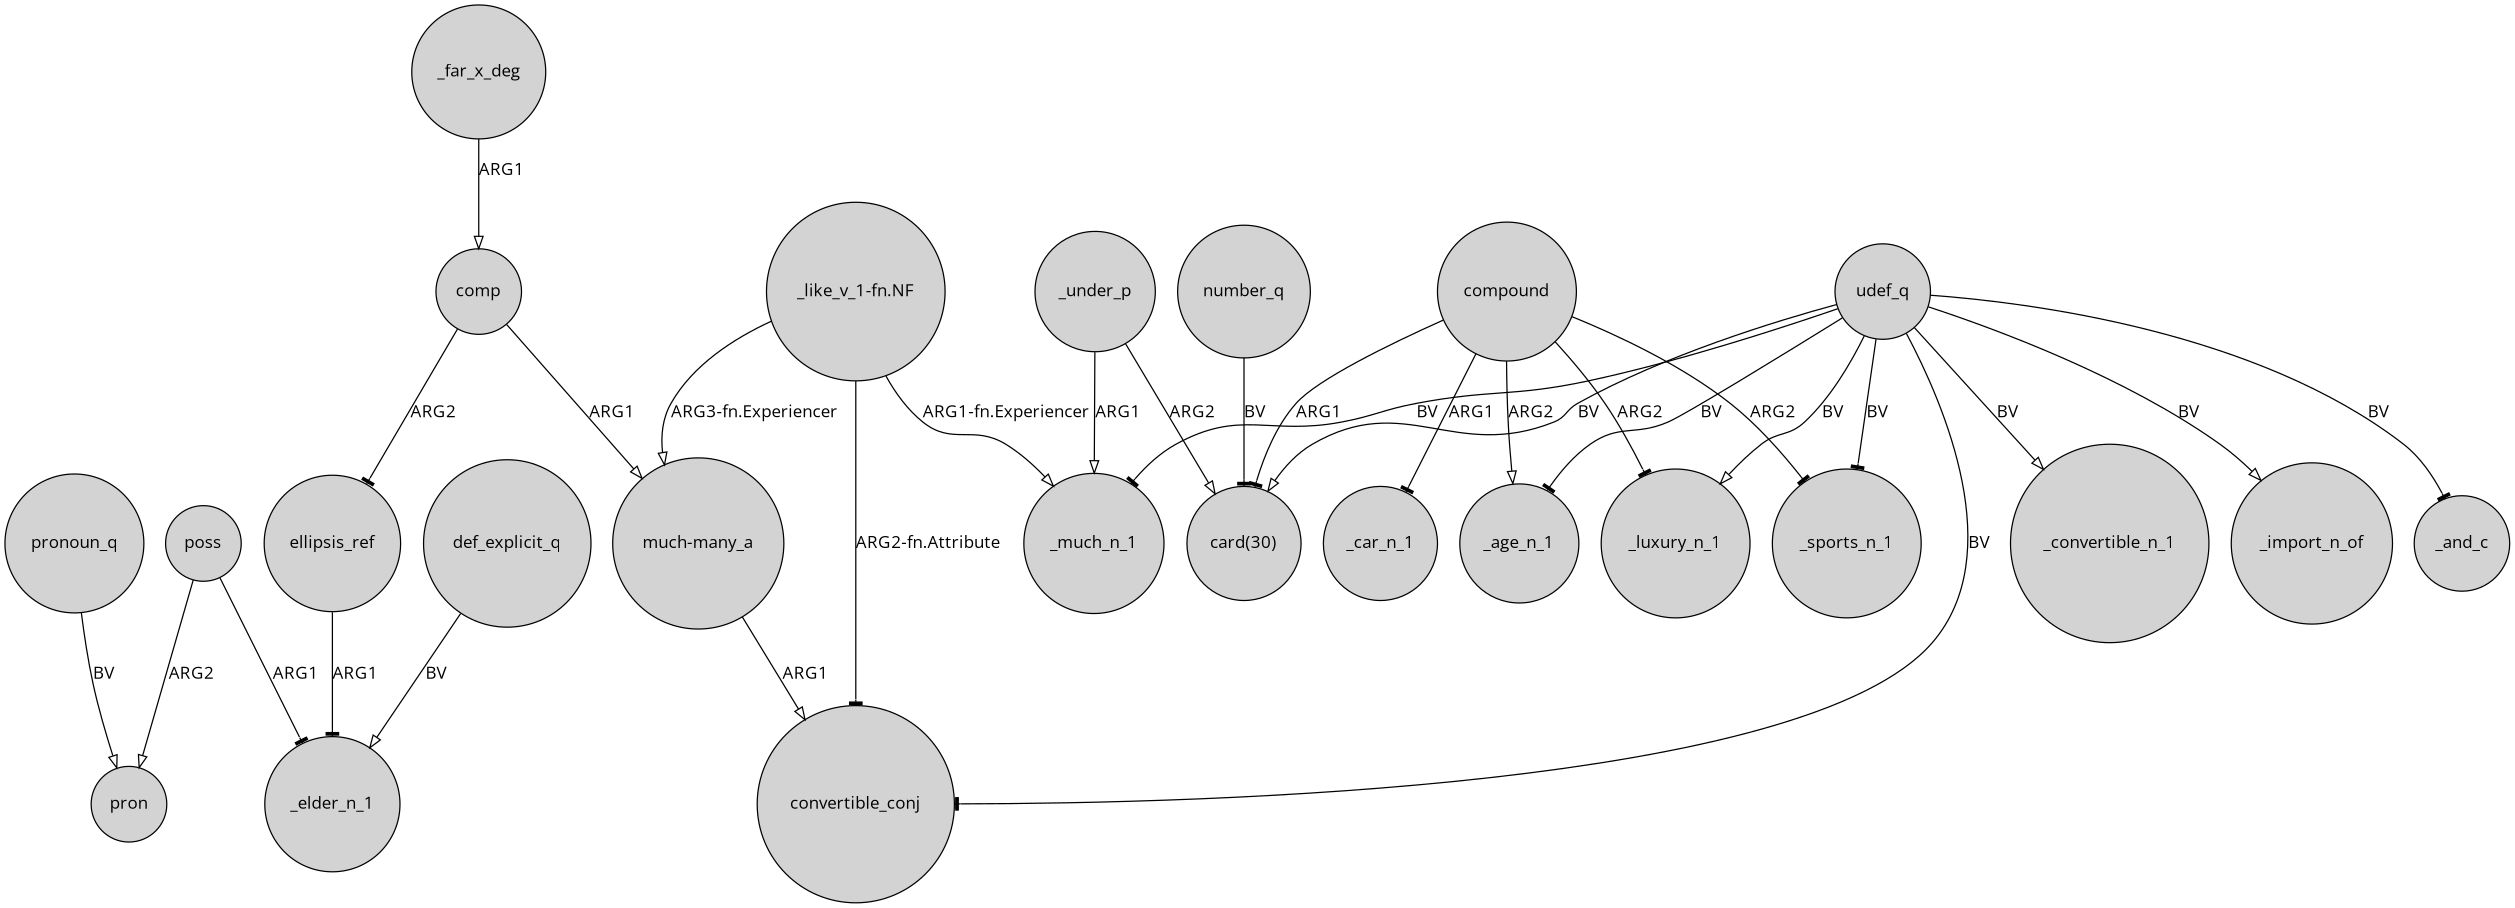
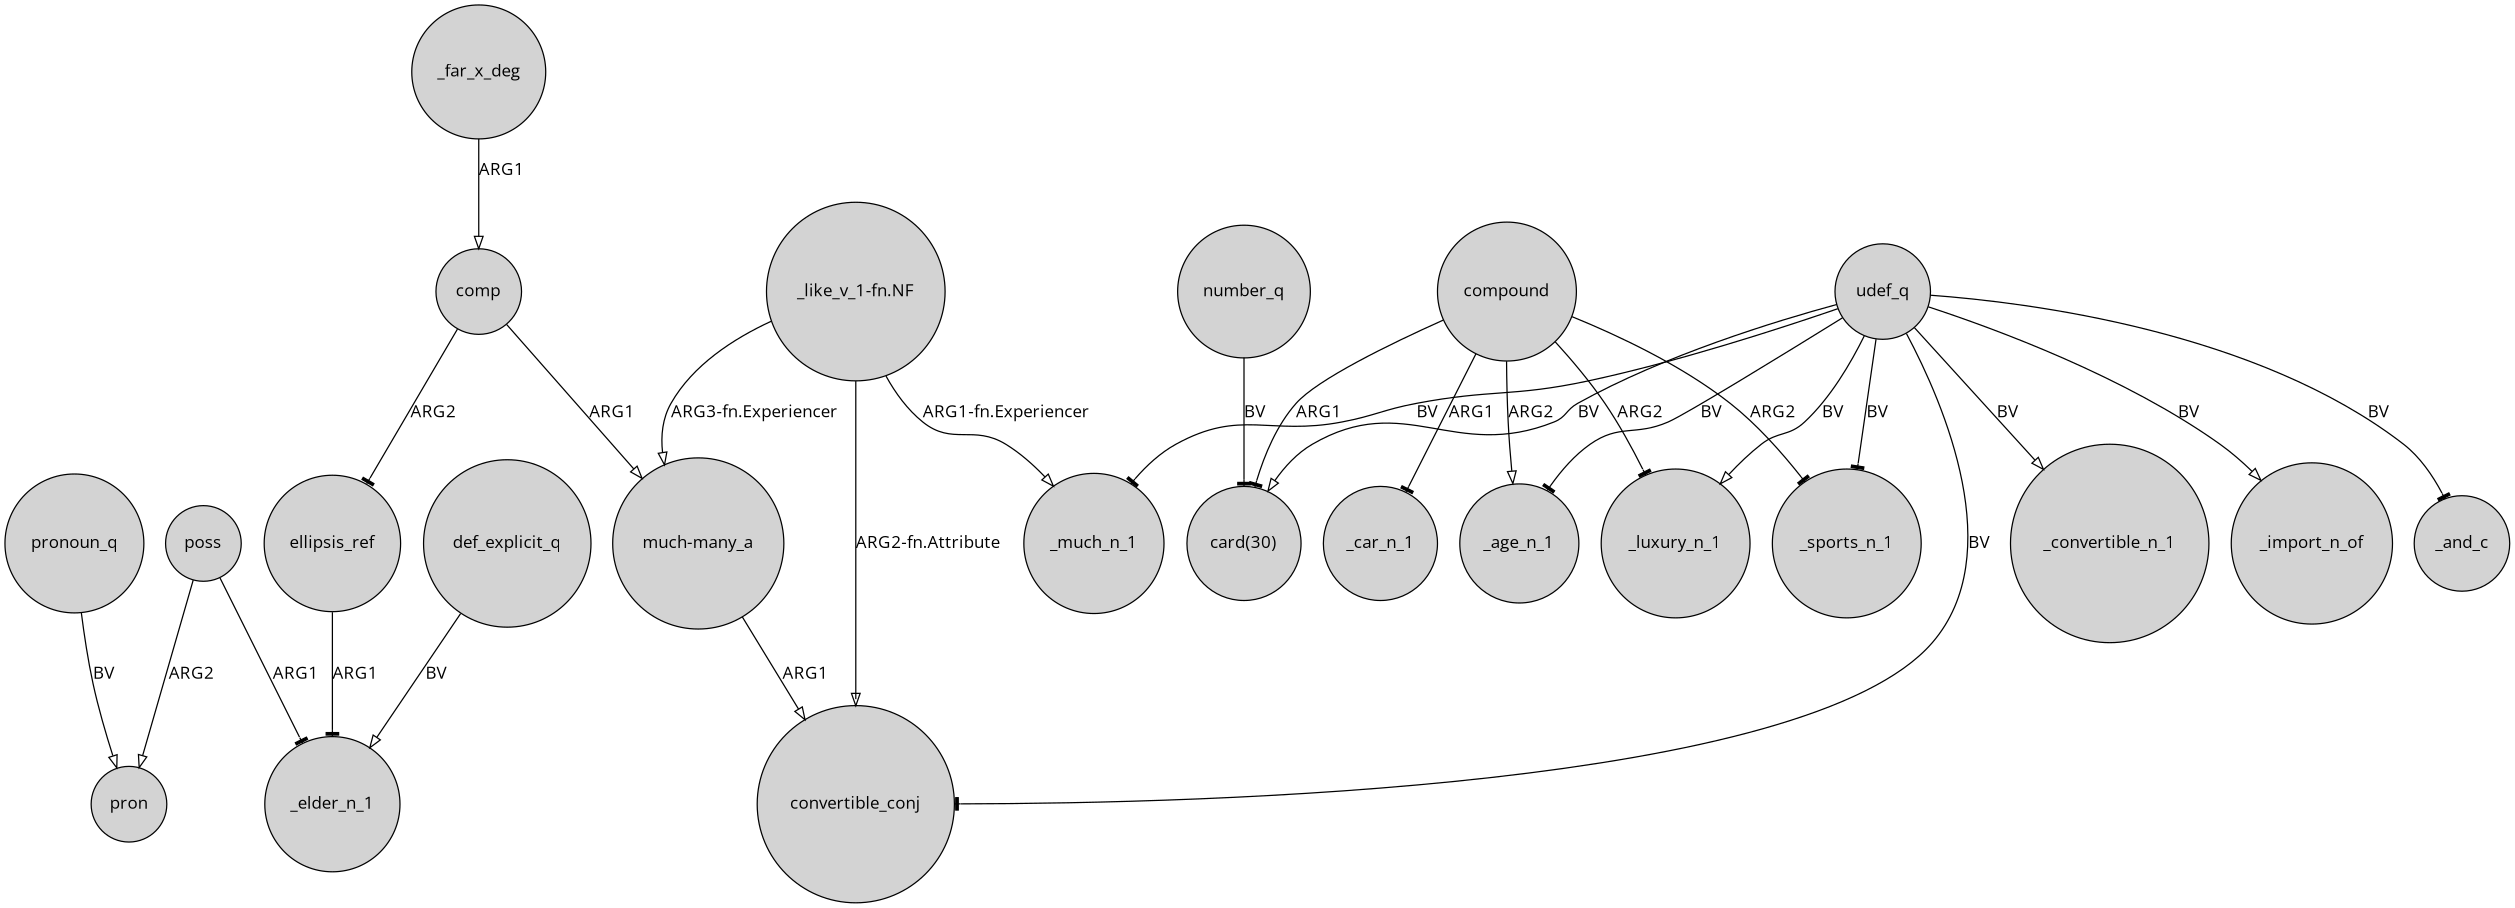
node "_under_p": removed
edge "_like_v_1-fn.NF" -> "convertible_conj": arrowhead tee -> onormal
